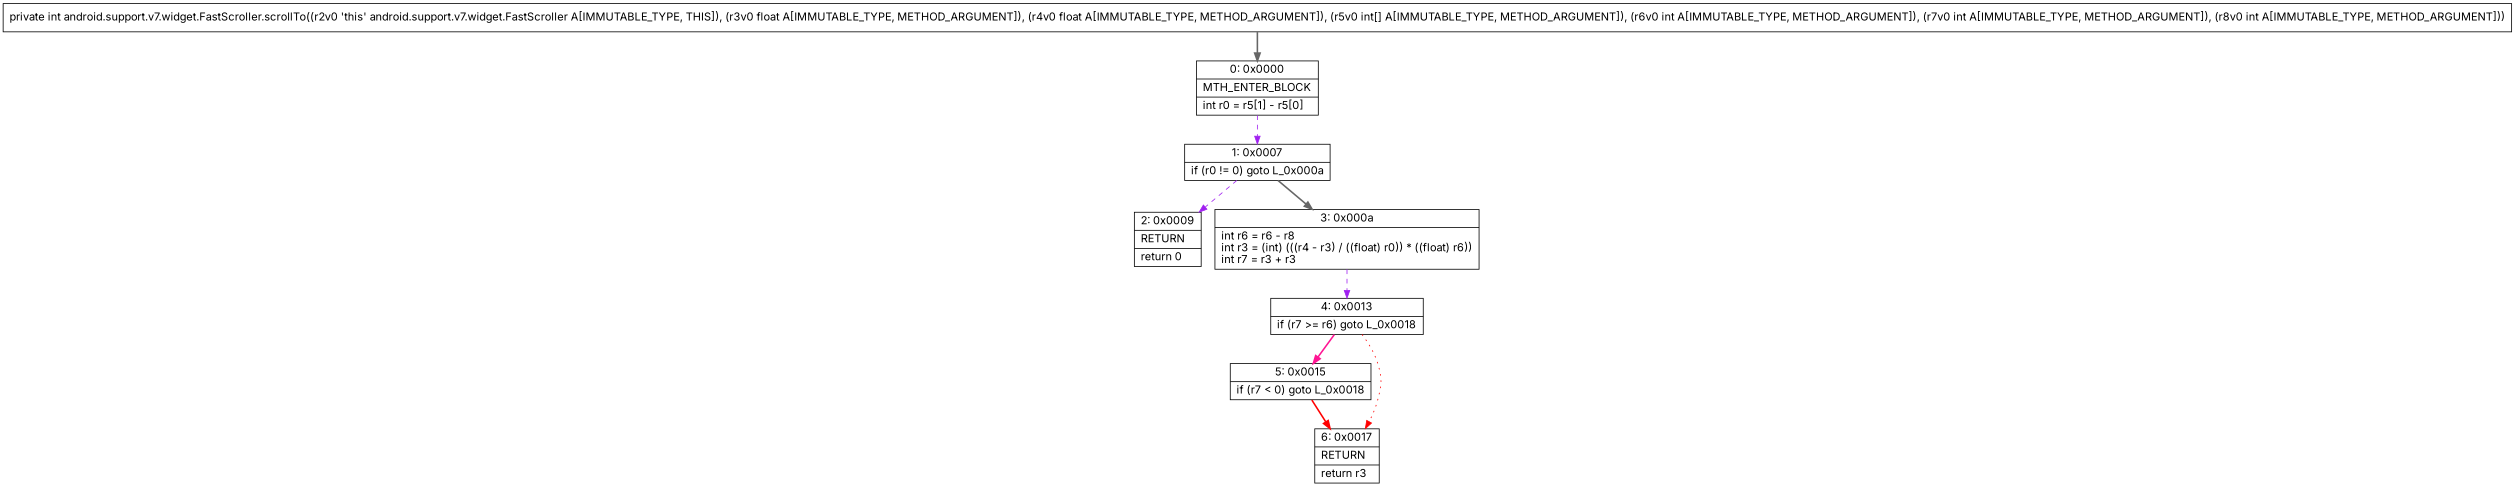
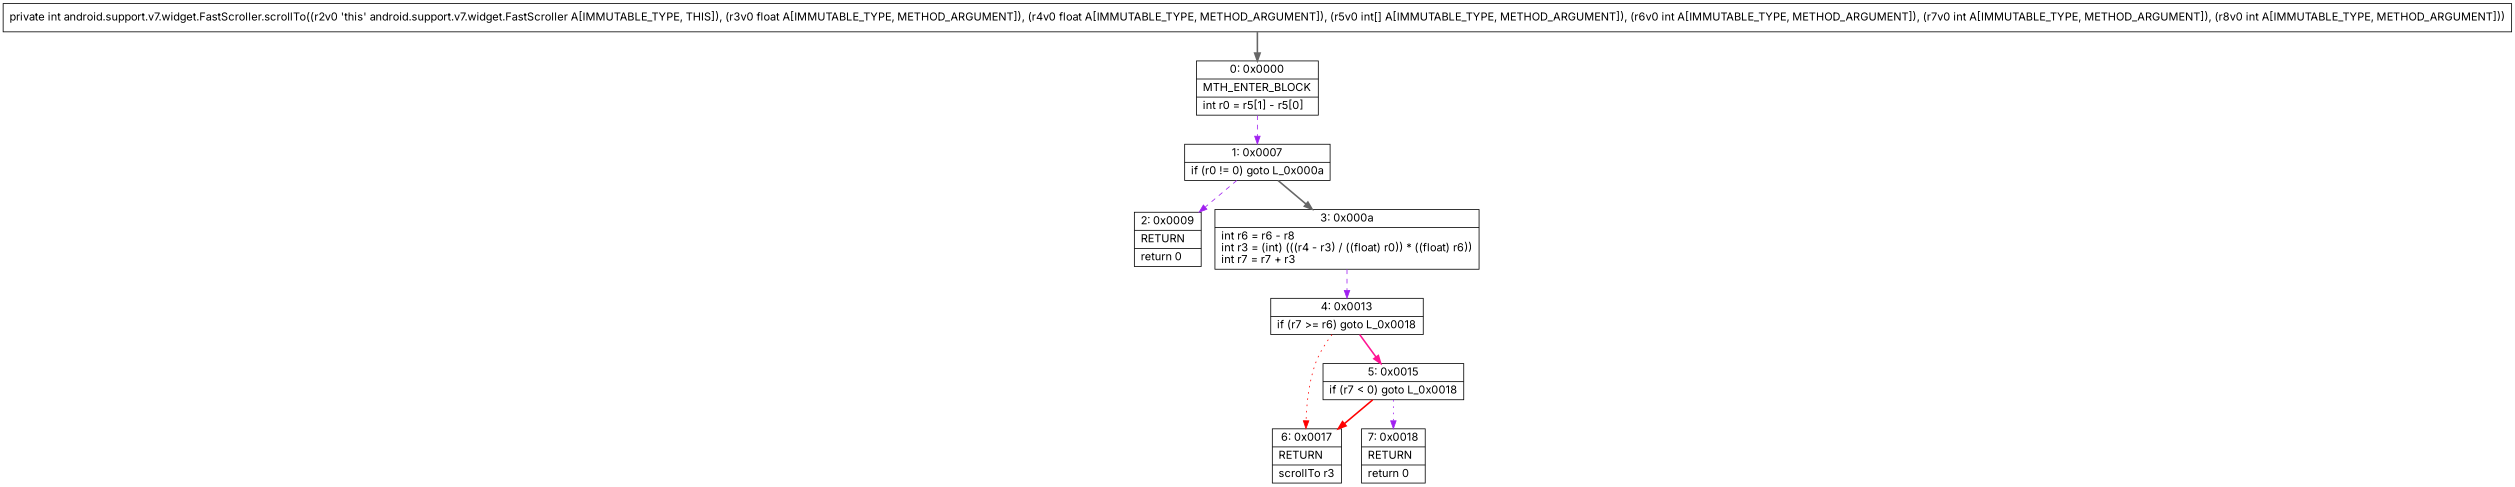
node "3: 0x000a": text "int r7 = r3 + r3" -> "int r7 = r7 + r3"
node "7: 0x0018": added
node "6: 0x0017": text "return r3" -> "scrollTo r3"
